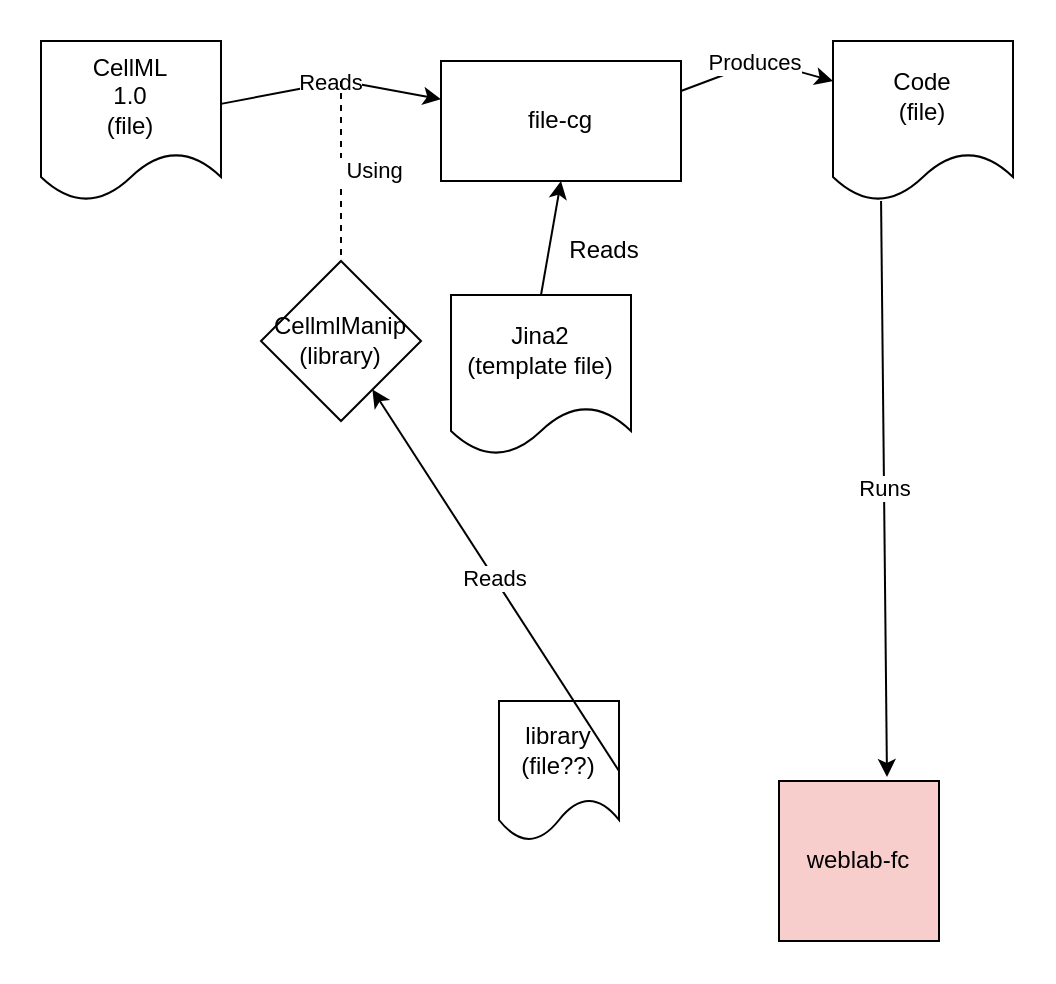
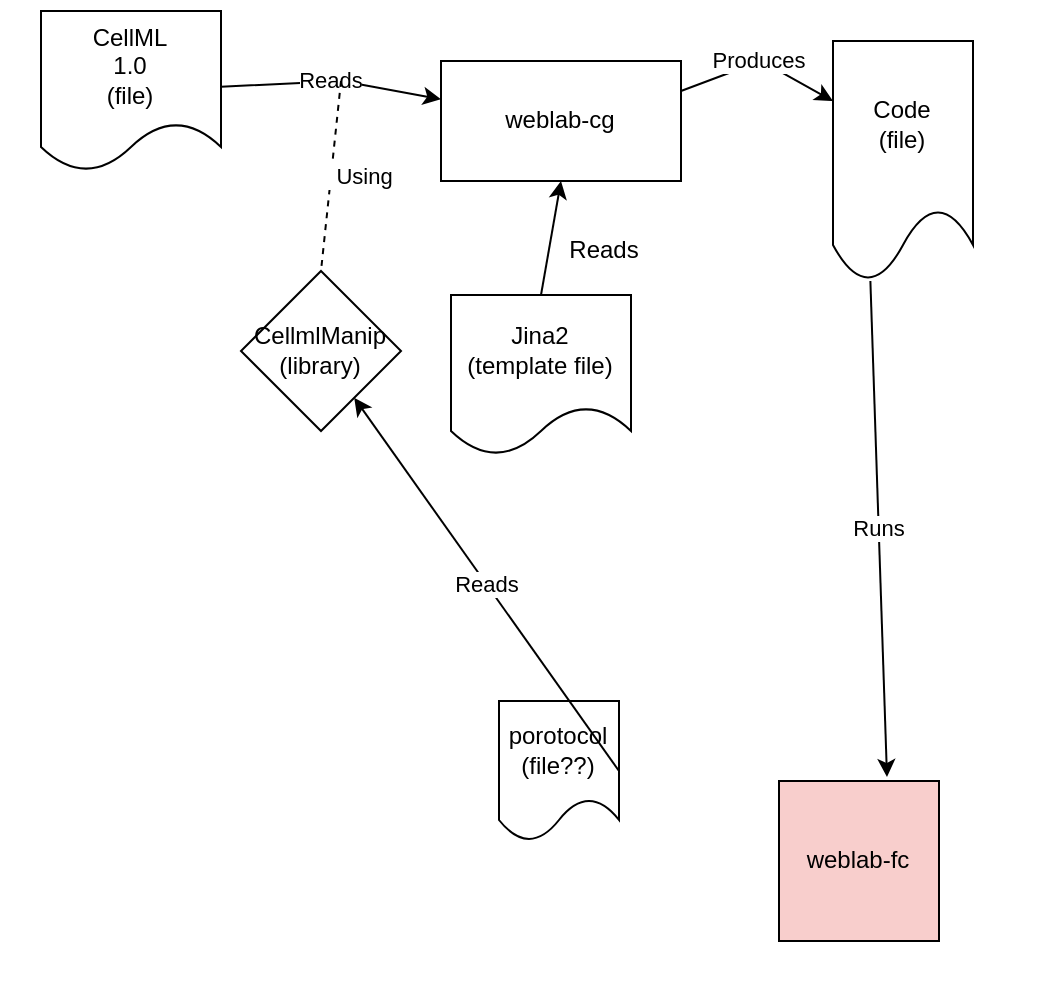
node "CellML 1.0 (file)": moved (131, 121) -> (131, 91)
node "file-cg": label "file-cg" -> "weblab-cg"
node "Code (file)": size 180x160 -> 140x240
node "CellmlManip (library)": moved (341, 341) -> (321, 351)
node "library (file??)": label "library (file??)" -> "porotocol (file??)"
